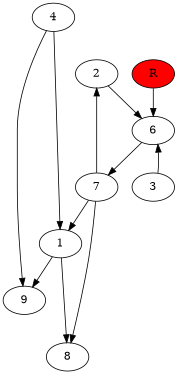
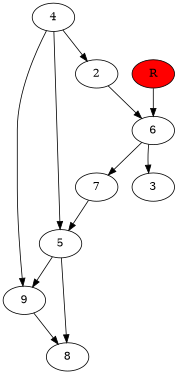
edge "7" -> "2": now "4" -> "2"
edge "3" -> "6": reversed
node "1": label "1" -> "5"
edge "7" -> "8": now "9" -> "8"
